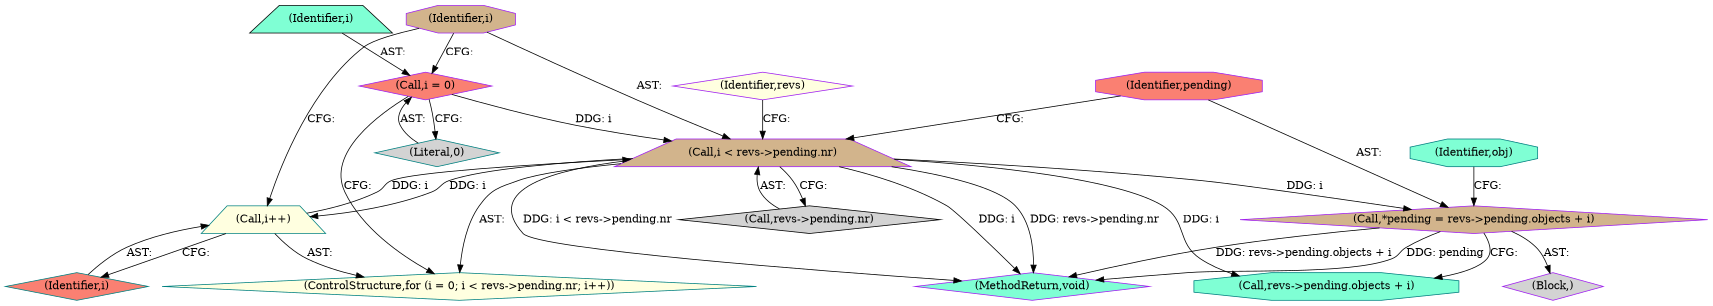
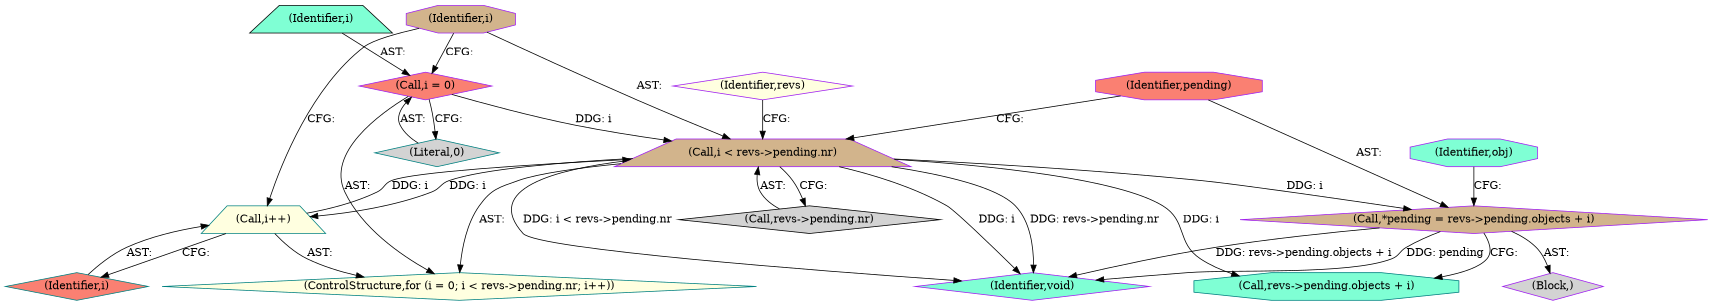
node "(Identifier,obj)": color teal -> purple
edge "(Call,i = 0)" -> "(ControlStructure,for (i = 0; i < revs->pending.nr; i++))": label "CFG: " -> "AST: "
node "(MethodReturn,void)": label "(MethodReturn,void)" -> "(Identifier,void)"
